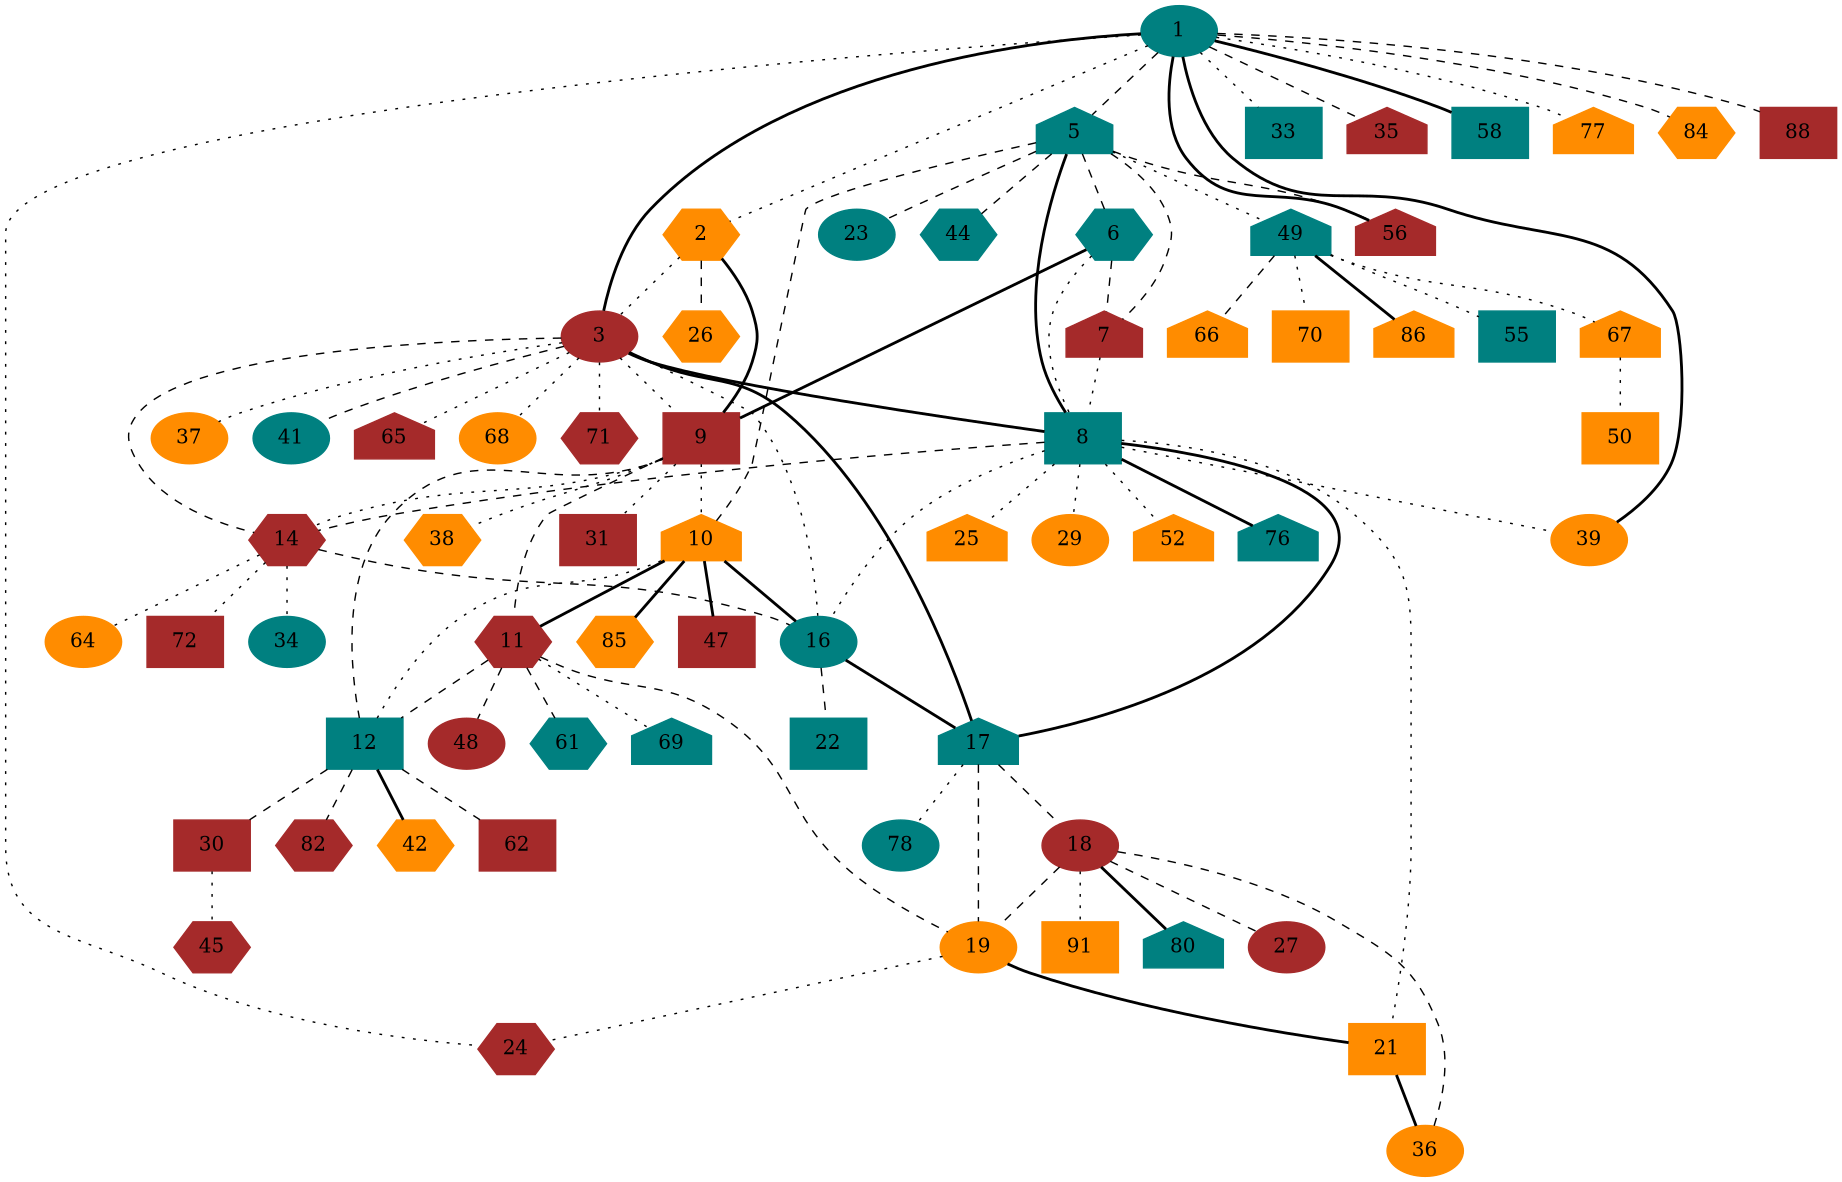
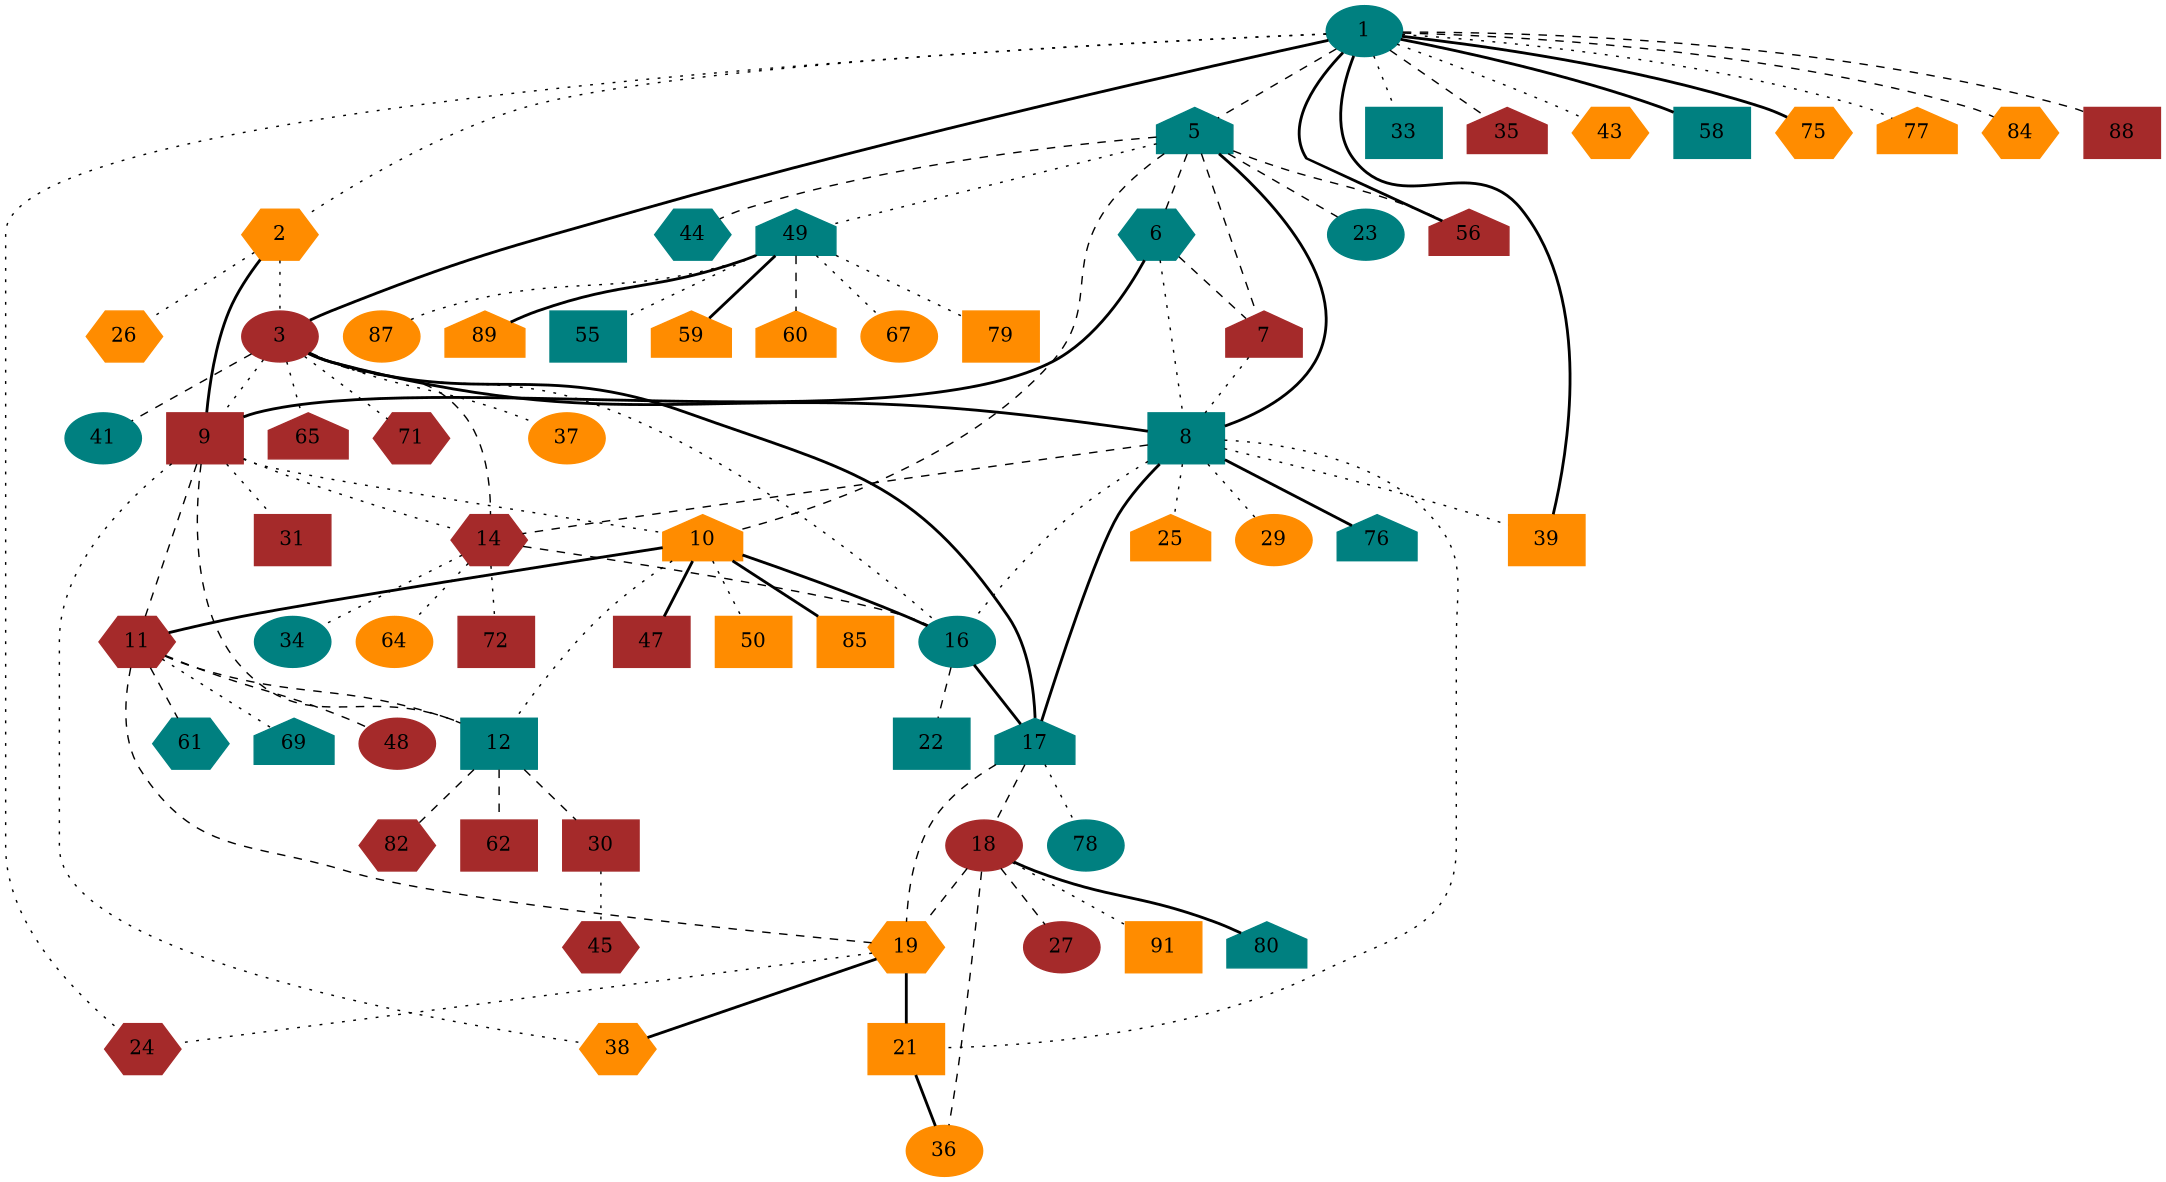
node "43": added
node "75": added
edge "2" -- "26": style dashed -> dotted
node "87": added
node "59": added
node "66": label "66" -> "60"
node "70": label "70" -> "79"
node "86": label "86" -> "89"
node "67": shape house -> ellipse
edge "67" -- "50": now "10" -- "50"
node "68": removed
node "52": removed
node "39": shape ellipse -> box
node "85": shape hexagon -> box
node "42": removed
node "19": shape ellipse -> hexagon
edge "19" -- "38": added
